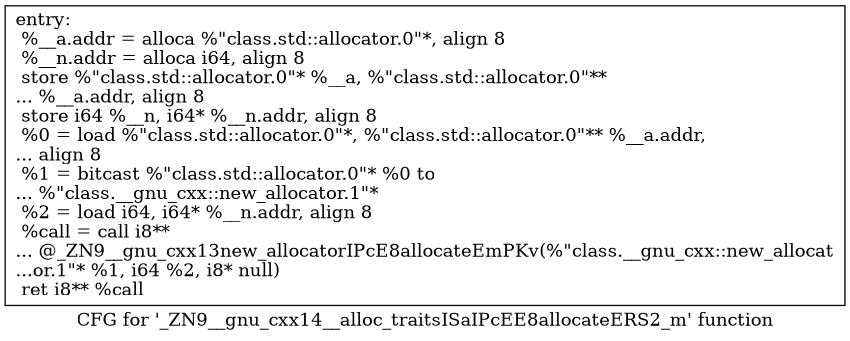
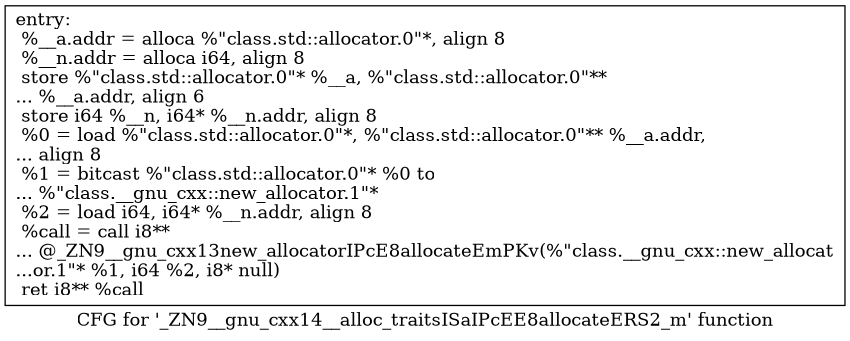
node "entry:": text "... %__a.addr, align 8" -> "... %__a.addr, align 6"
